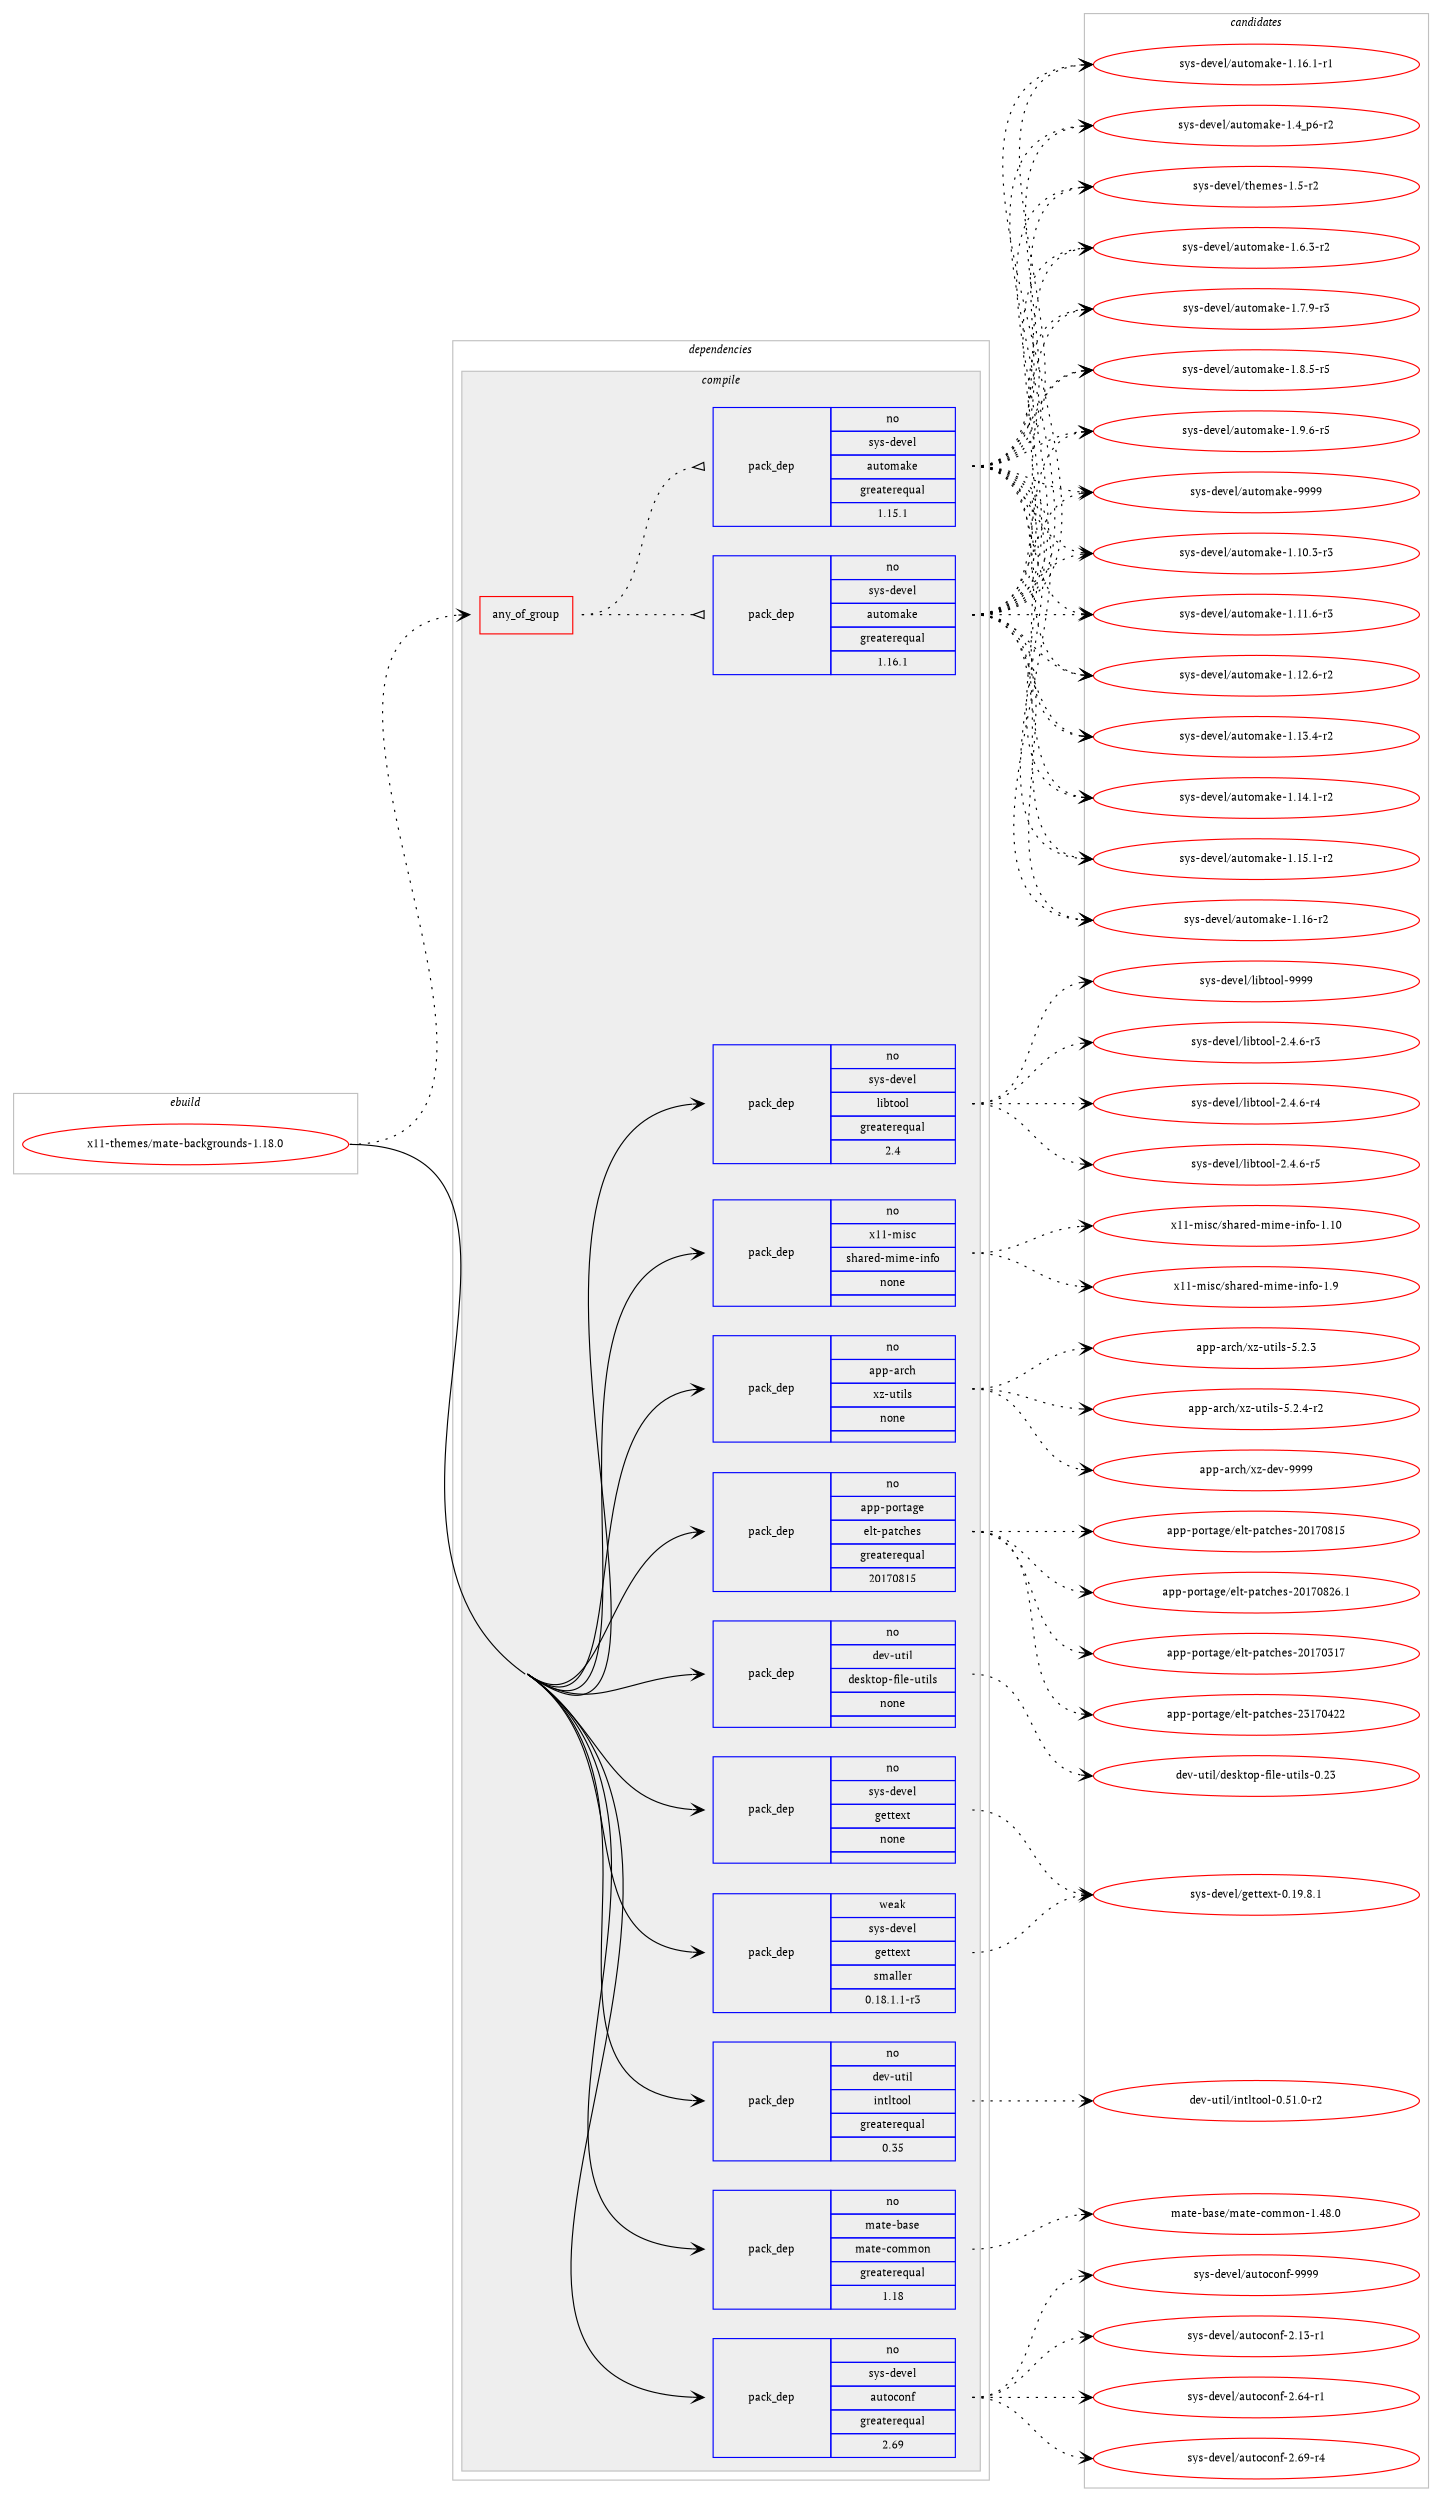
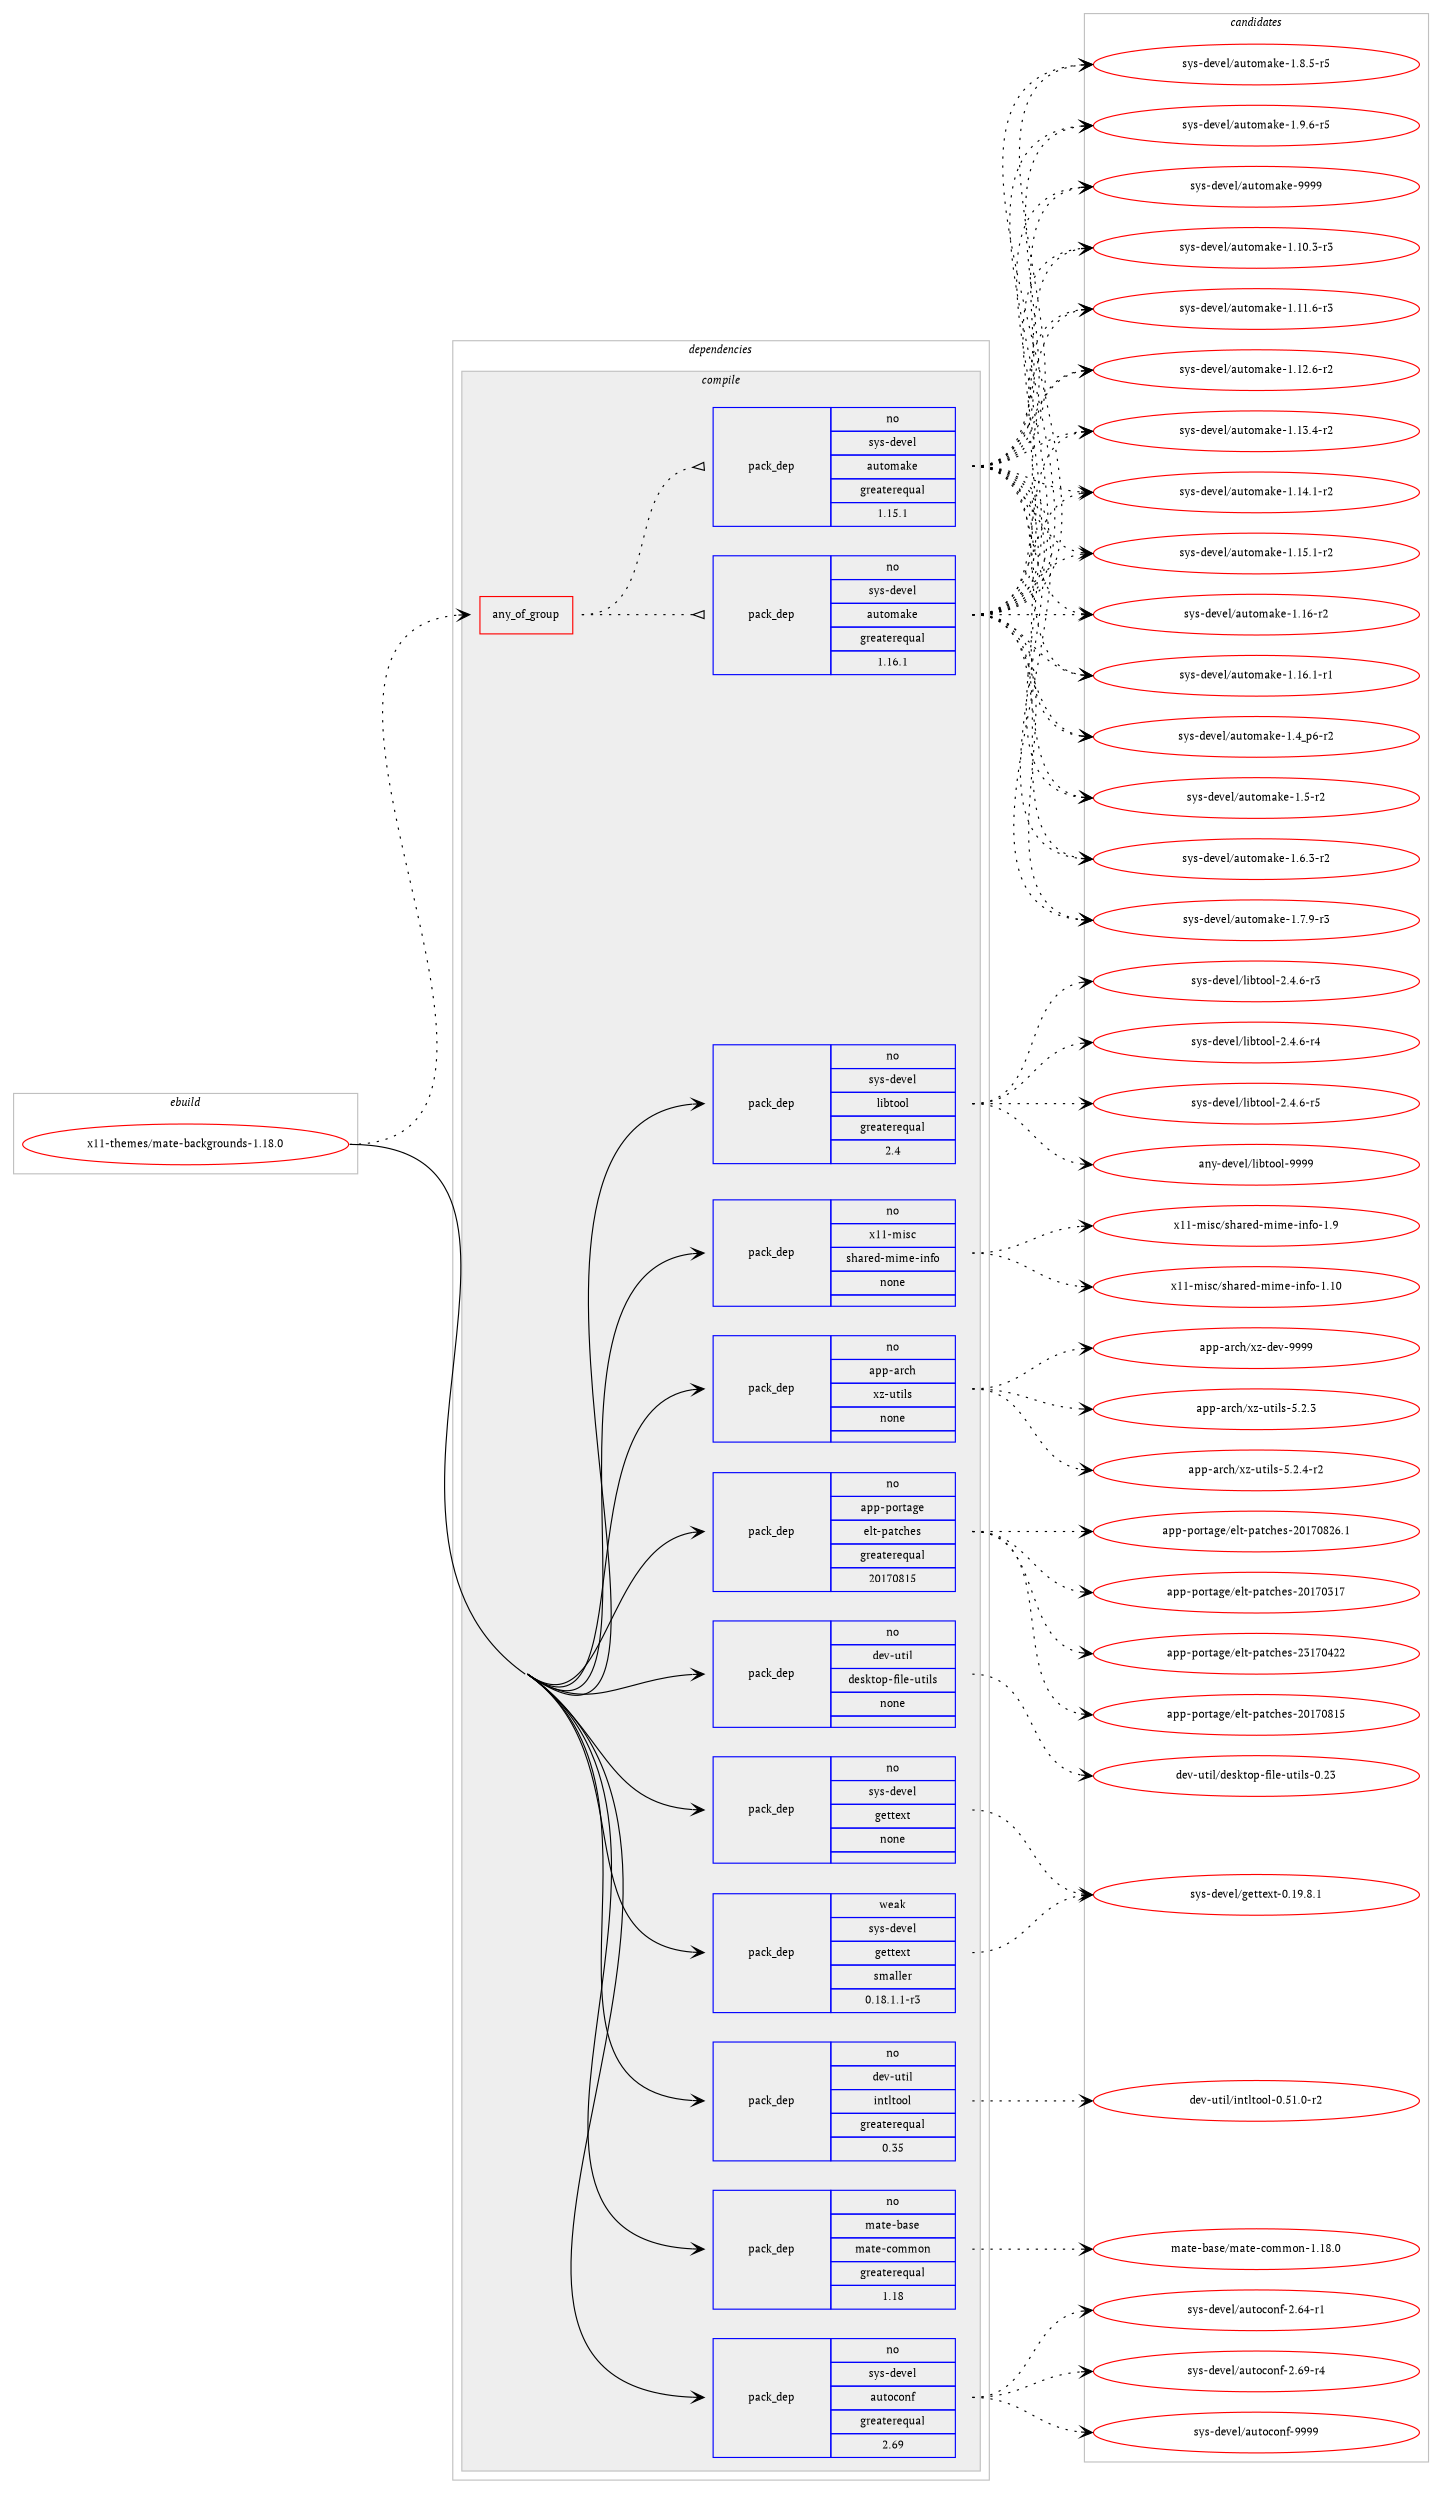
node "sys-devel/themes-1.5-r2": label "sys-devel/themes-1.5-r2" -> "sys-devel/automake-1.5-r2"
node "sys-devel/libtool-9999": label "sys-devel/libtool-9999" -> "any-devel/libtool-9999"
node "mate-base/mate-common-1.48.0": label "mate-base/mate-common-1.48.0" -> "mate-base/mate-common-1.18.0"
node "sys-devel/autoconf-2.13-r1": removed
